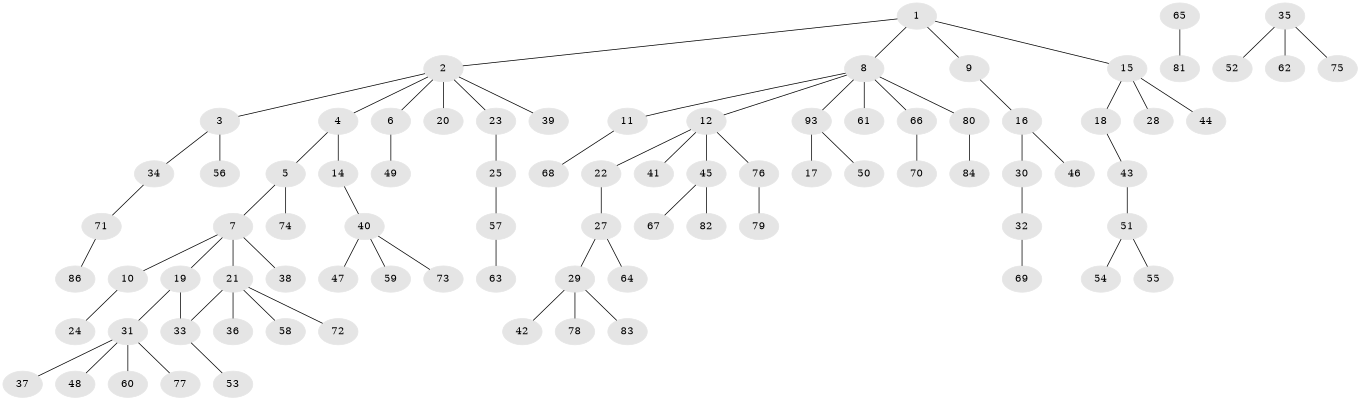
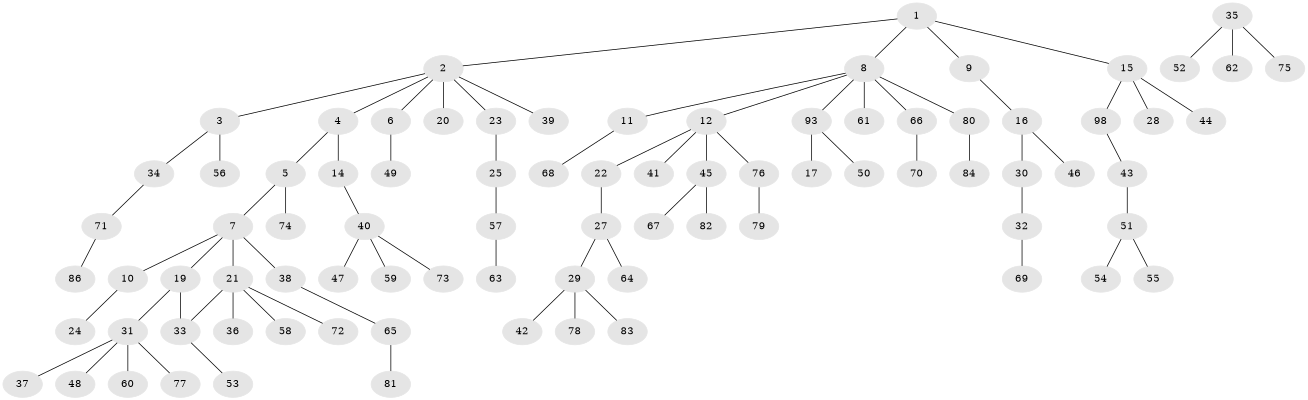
node "18": label "18" -> "98"
edge "38" -- "65": added
